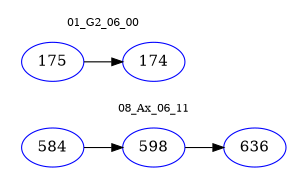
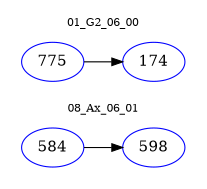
node "175": label "175" -> "775"
cluster "08_Ax_06_11": label "08_Ax_06_11" -> "08_Ax_06_01"
node "636": removed
